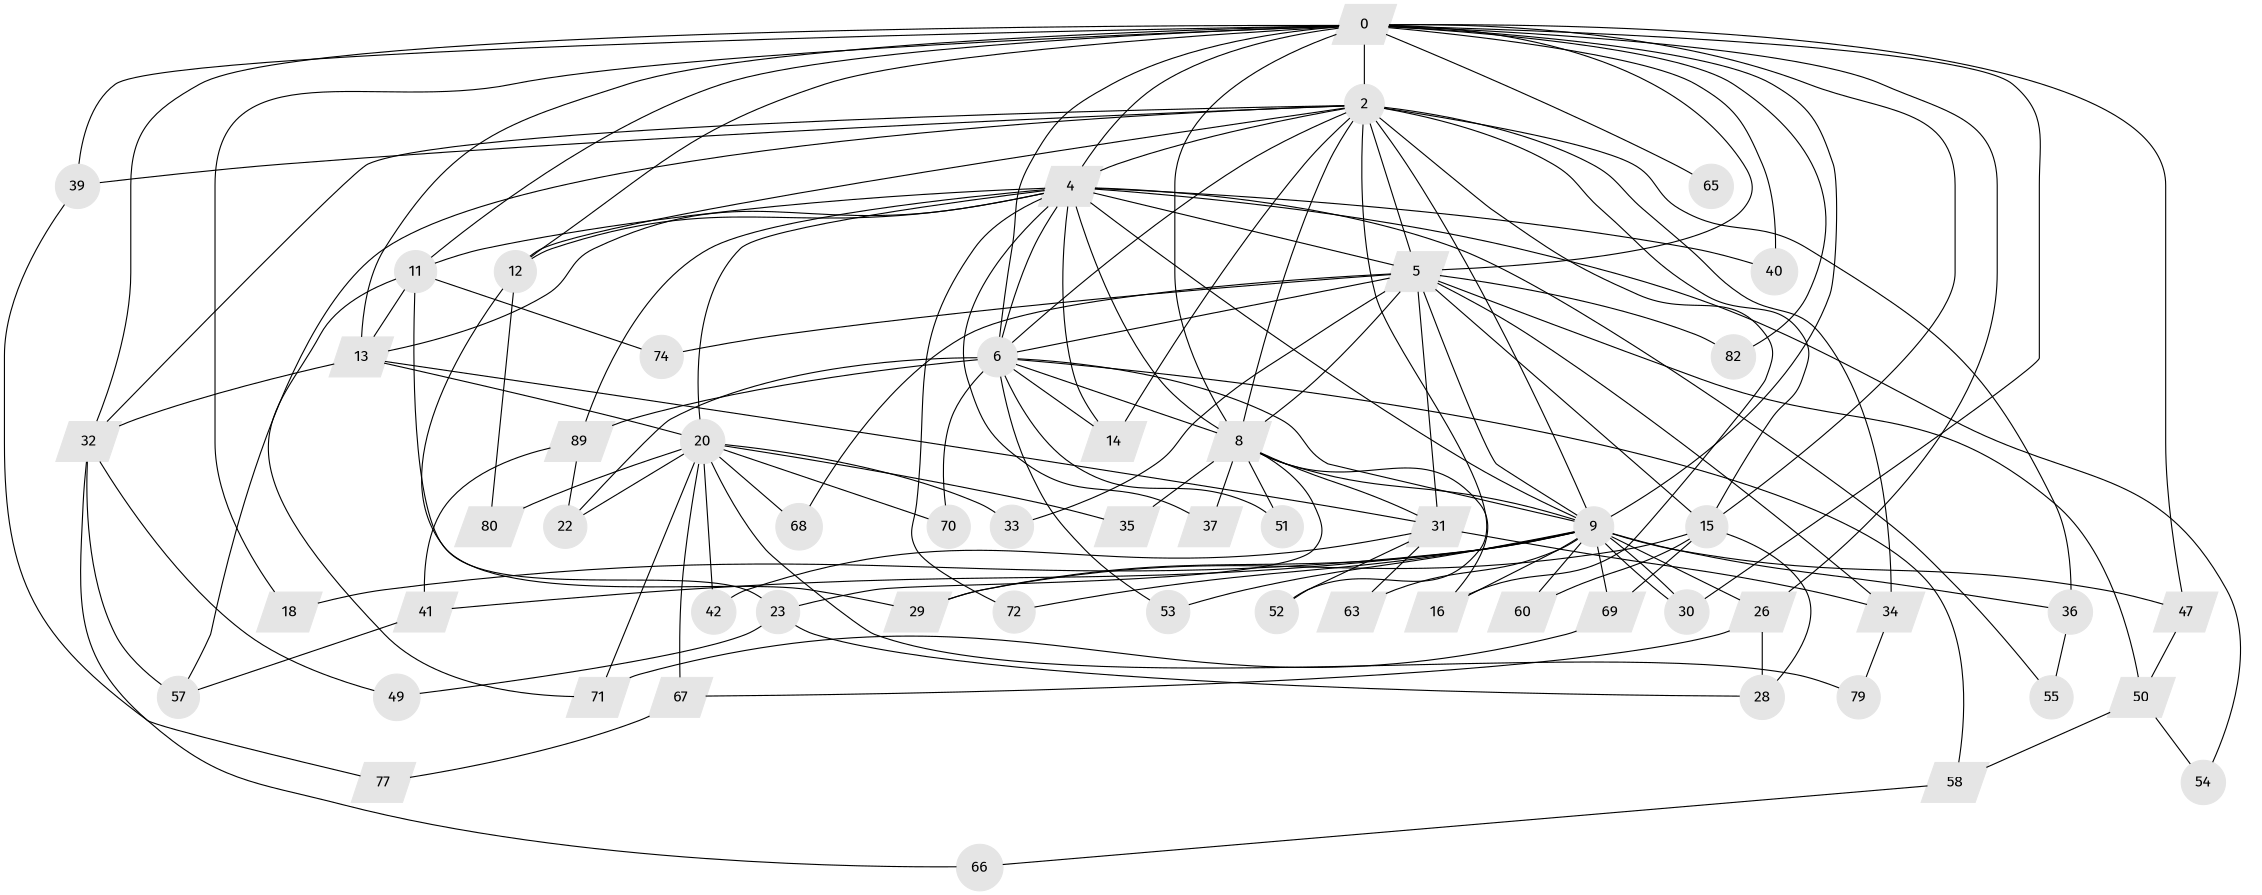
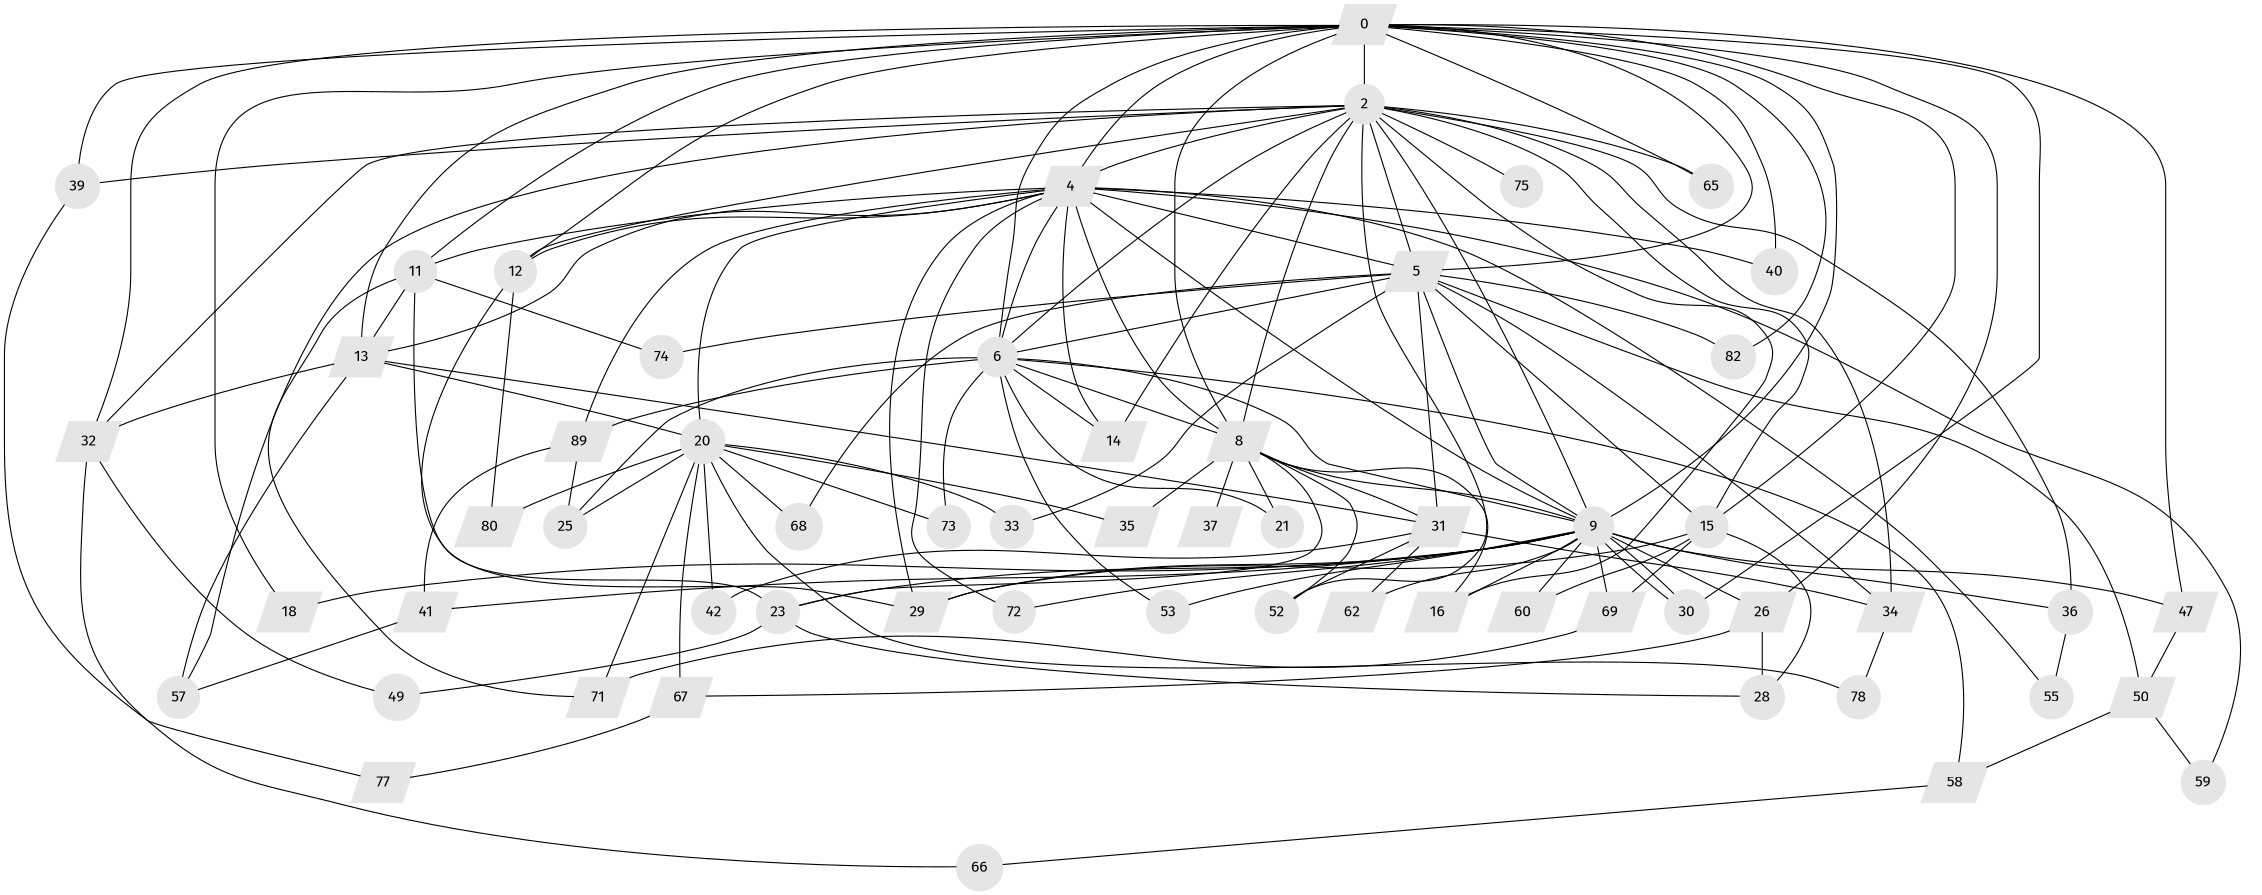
edge "2" -- "65": added
node "75": added
edge "5" -- "8": now "52" -- "8"
edge "4" -- "37": now "4" -- "29"
node "22": label "22" -> "25"
node "70": label "70" -> "73"
node "51": label "51" -> "21"
edge "9" -- "23": added
edge "32" -- "57": now "13" -- "57"
node "63": label "63" -> "62"
node "79": label "79" -> "78"
node "54": label "54" -> "59"
